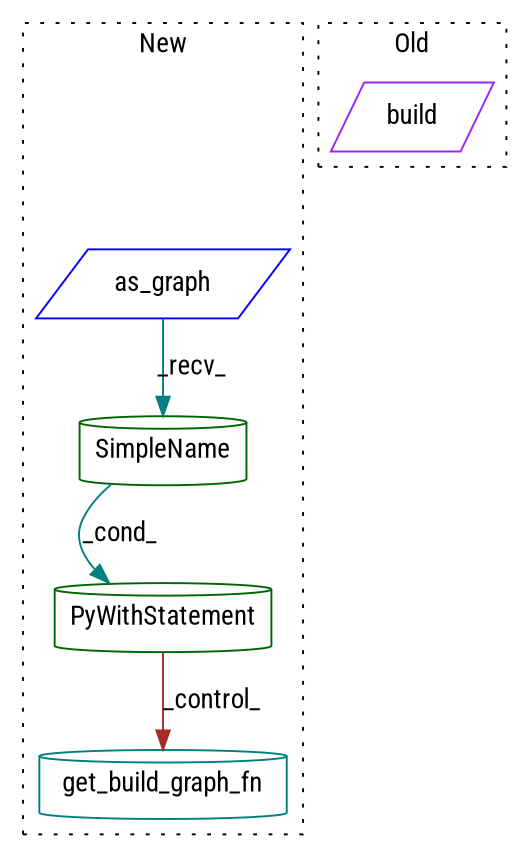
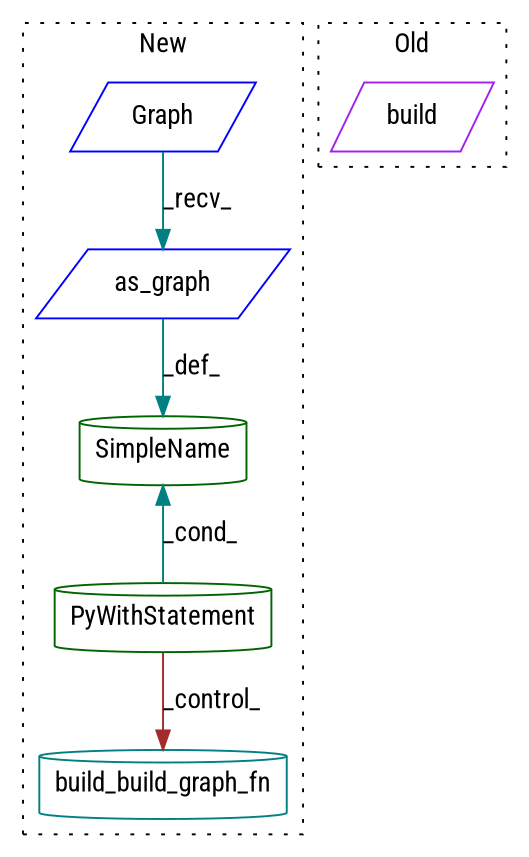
node "Graph": added
edge "as_graph" -> "SimpleName": label "_recv_" -> "_def_"
edge "SimpleName" -> "PyWithStatement": reversed
node "get_build_graph_fn": label "get_build_graph_fn" -> "build_build_graph_fn"
